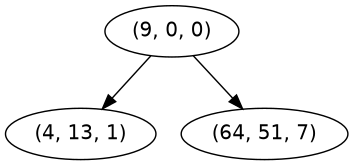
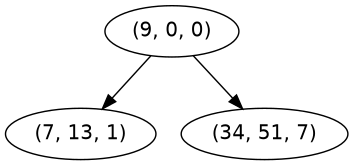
node "(4, 13, 1)": label "(4, 13, 1)" -> "(7, 13, 1)"
node "(64, 51, 7)": label "(64, 51, 7)" -> "(34, 51, 7)"
